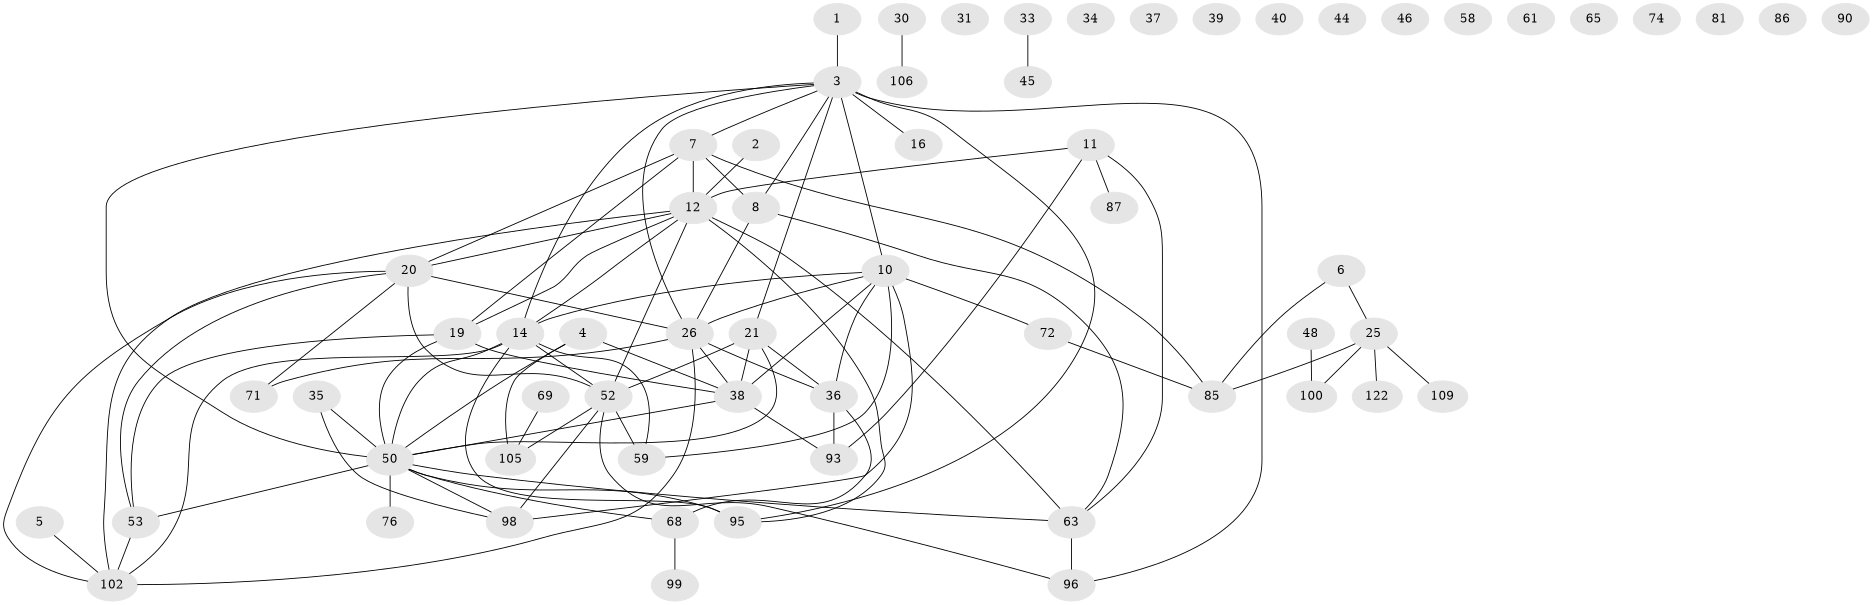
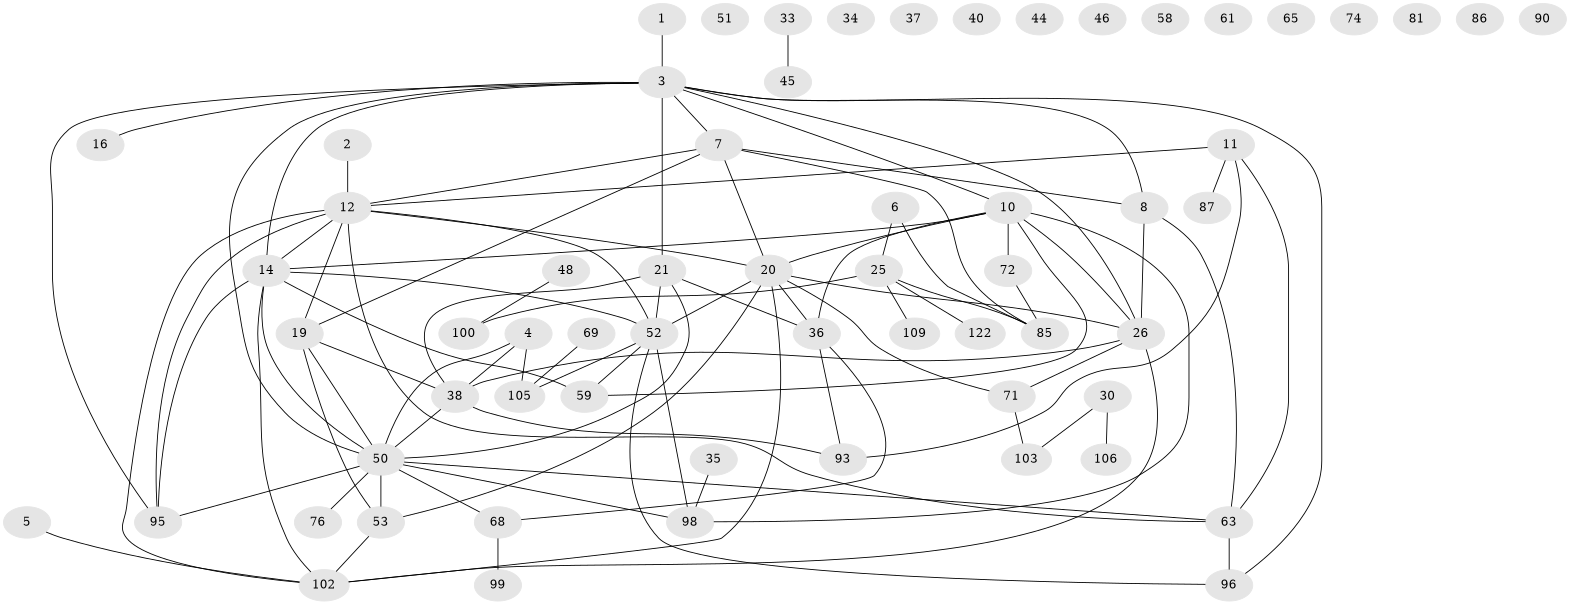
node "31": label "31" -> "51"
node "39": removed
edge "10" -- "38": now "10" -- "20"
edge "26" -- "36": now "20" -- "36"
edge "35" -- "50": removed
node "103": added
